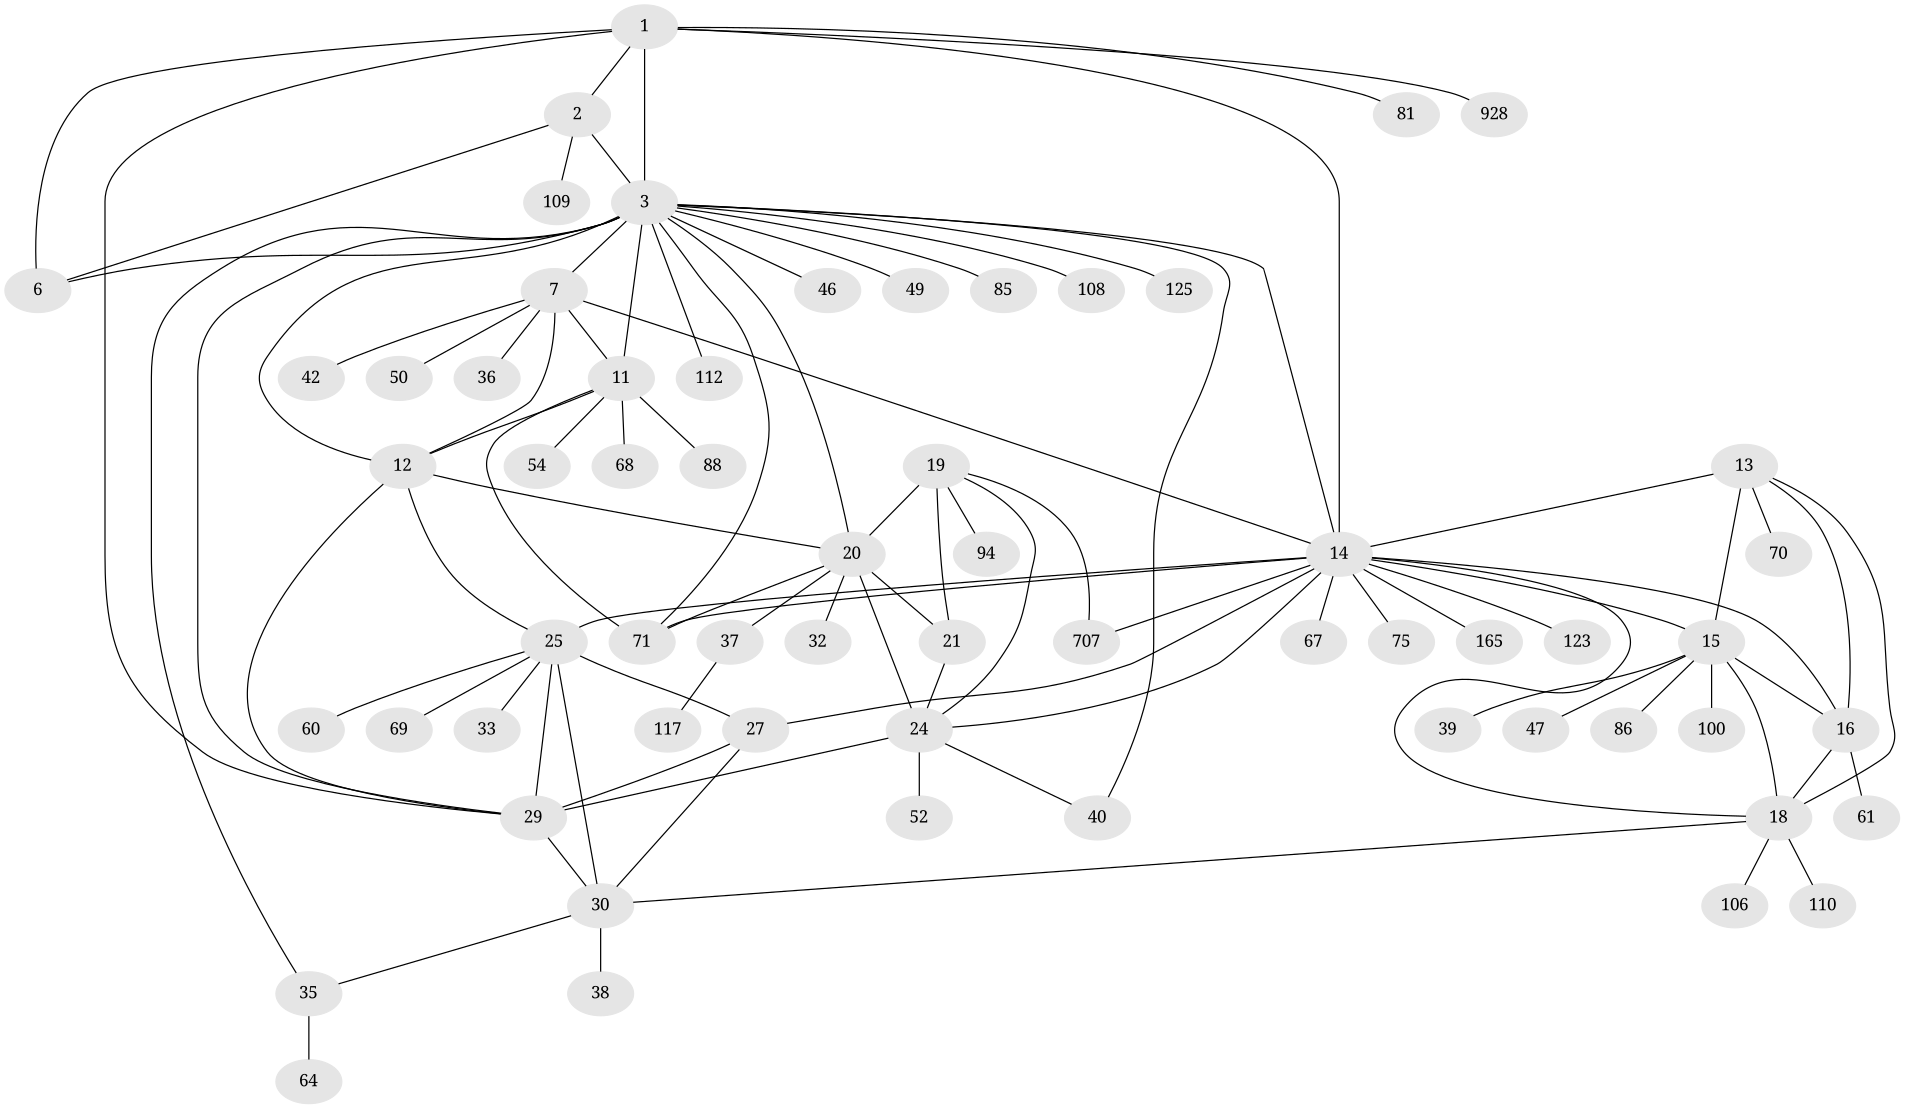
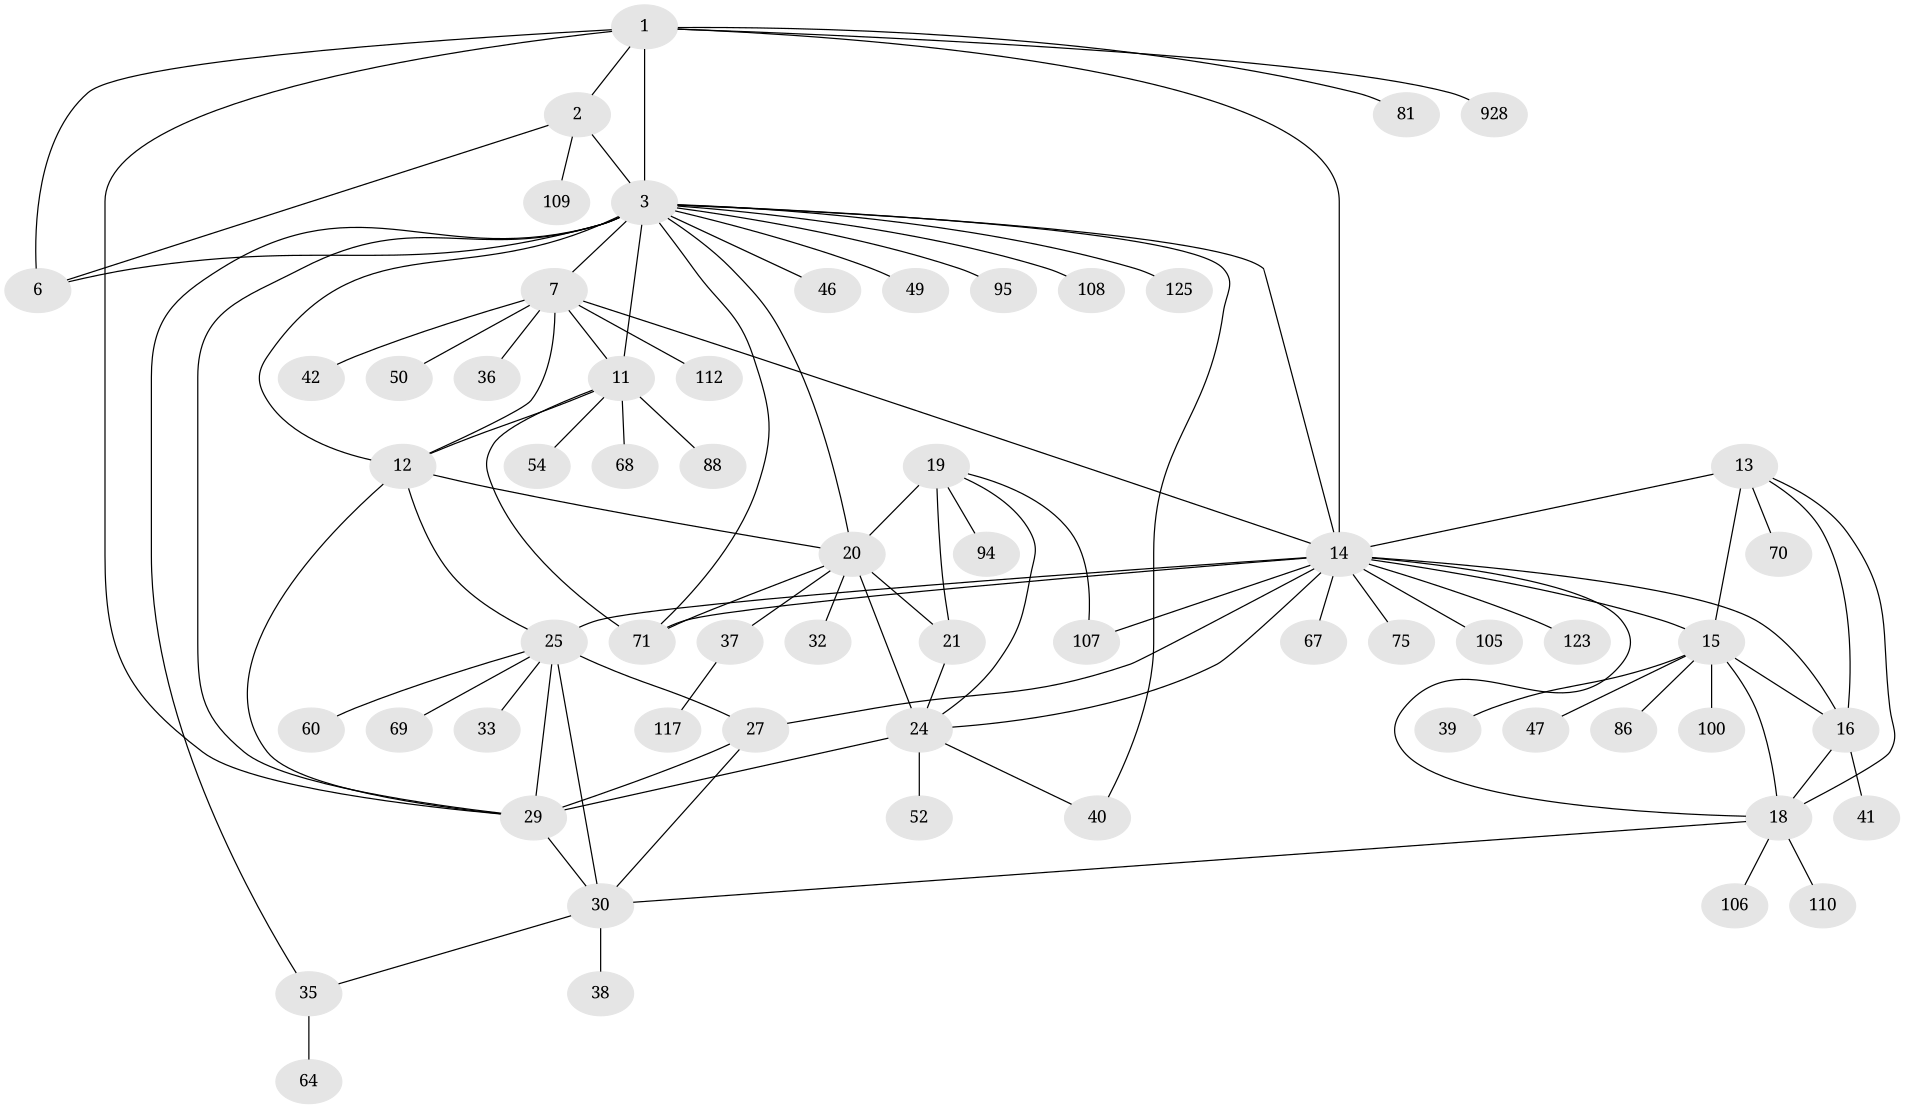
edge "3" -- "112": now "7" -- "112"
node "85": label "85" -> "95"
node "707": label "707" -> "107"
node "165": label "165" -> "105"
node "61": label "61" -> "41"
